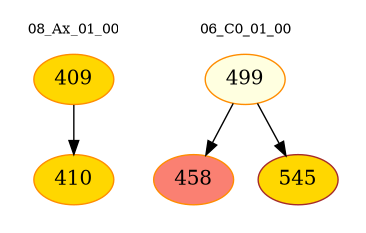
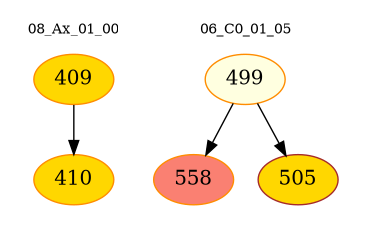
cluster "06_C0_01_00": label "06_C0_01_00" -> "06_C0_01_05"
node "458": label "458" -> "558"
node "545": label "545" -> "505"
